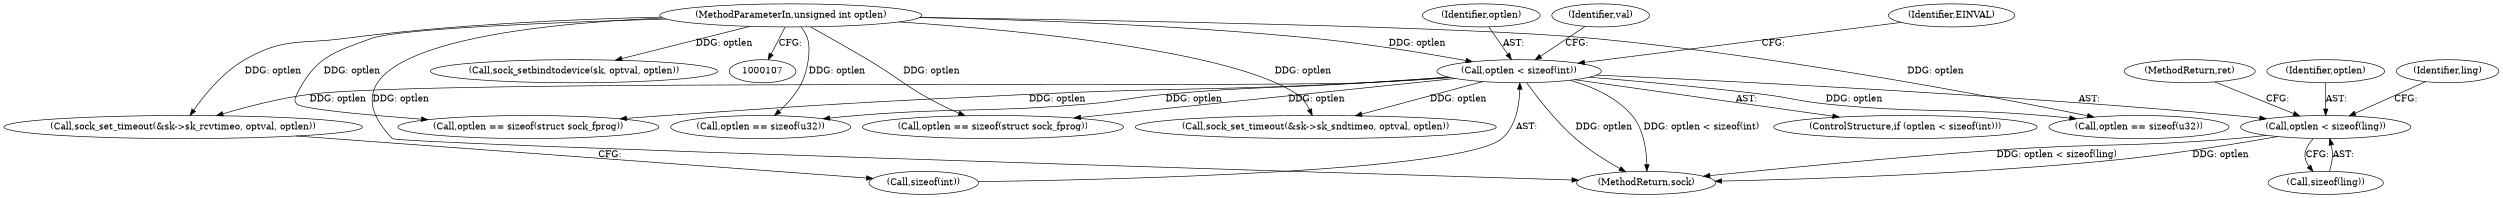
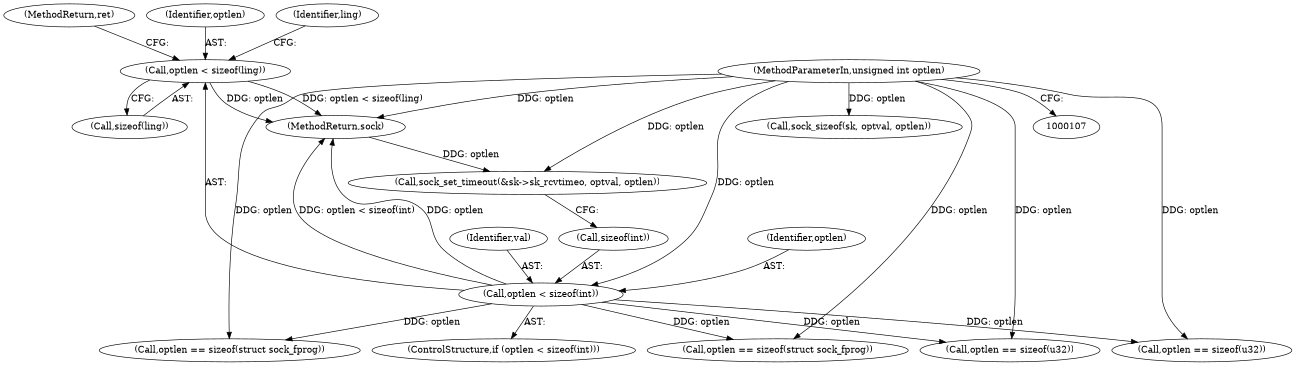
node "(Identifier,EINVAL)": removed
edge "(Identifier,val)" -> "(Call,optlen < sizeof(int))": label "CFG: " -> "AST: "
node "(Call,sock_setbindtodevice(sk, optval, optlen))": label "(Call,sock_setbindtodevice(sk, optval, optlen))" -> "(Call,sock_sizeof(sk, optval, optlen))"
edge "(Call,optlen < sizeof(int))" -> "(Call,sock_set_timeout(&sk->sk_rcvtimeo, optval, optlen))": now "(MethodReturn,sock)" -> "(Call,sock_set_timeout(&sk->sk_rcvtimeo, optval, optlen))"
node "(Call,sock_set_timeout(&sk->sk_sndtimeo, optval, optlen))": removed
